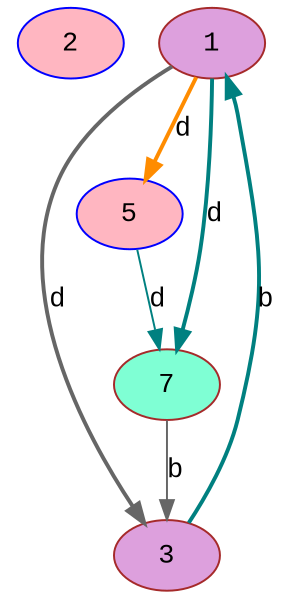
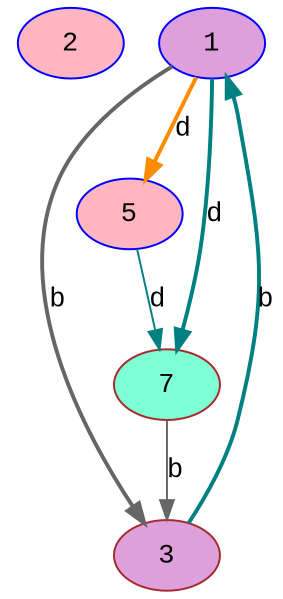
node "1": color brown -> blue
edge "1" -> "3": label "d" -> "b"
